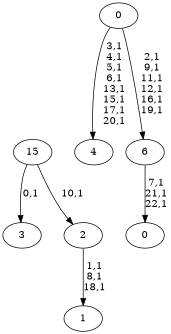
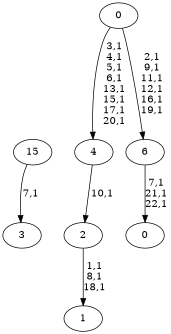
edge "15" -> "2": now "4" -> "2"
edge "15" -> "3": label "0,1" -> "7,1"
